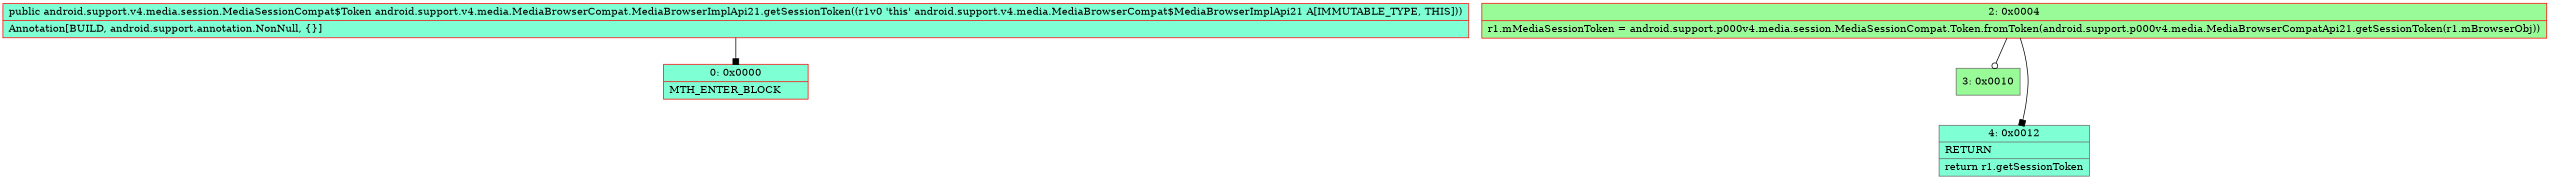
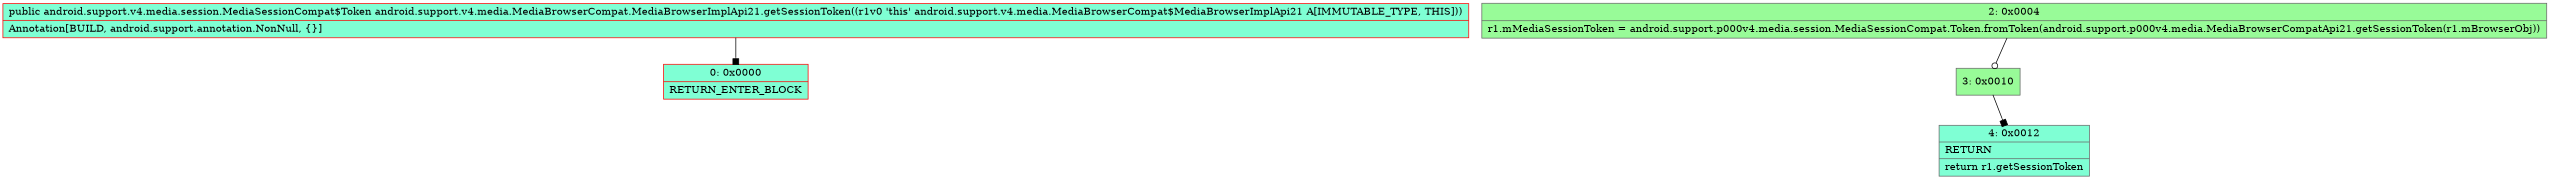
node "2: 0x0004": color red -> gray40
edge "2: 0x0004" -> "4: 0x0012": now "3: 0x0010" -> "4: 0x0012"
node "0: 0x0000": text "MTH_ENTER_BLOCK" -> "RETURN_ENTER_BLOCK"
